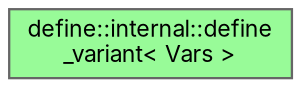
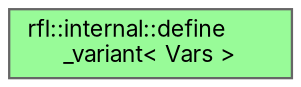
node "define::internal::define _variant< Vars >": label "define::internal::define _variant< Vars >" -> "rfl::internal::define _variant< Vars >"
